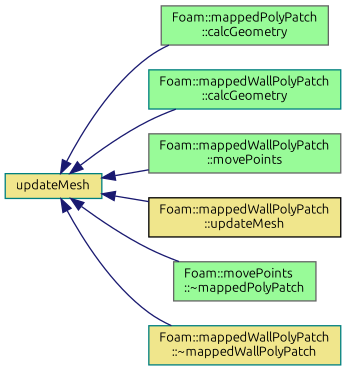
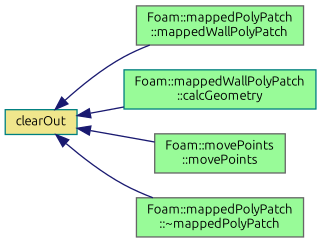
node "Foam::mappedPolyPatch ::calcGeometry": label "Foam::mappedPolyPatch ::calcGeometry" -> "Foam::mappedPolyPatch ::mappedWallPolyPatch"
node "Foam::mappedWallPolyPatch ::movePoints": label "Foam::mappedWallPolyPatch ::movePoints" -> "Foam::movePoints ::movePoints"
node "updateMesh": label "updateMesh" -> "clearOut"
node "Foam::mappedWallPolyPatch ::updateMesh": removed
node "Foam::movePoints ::~mappedPolyPatch": label "Foam::movePoints ::~mappedPolyPatch" -> "Foam::mappedPolyPatch ::~mappedPolyPatch"
node "Foam::mappedWallPolyPatch ::~mappedWallPolyPatch": removed
